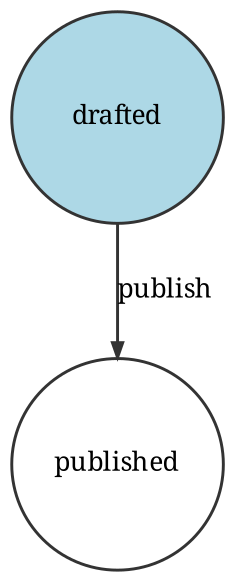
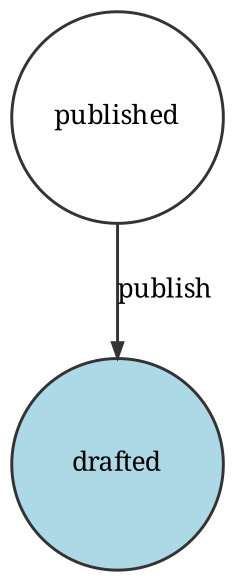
edge "drafted" -> "published": reversed
